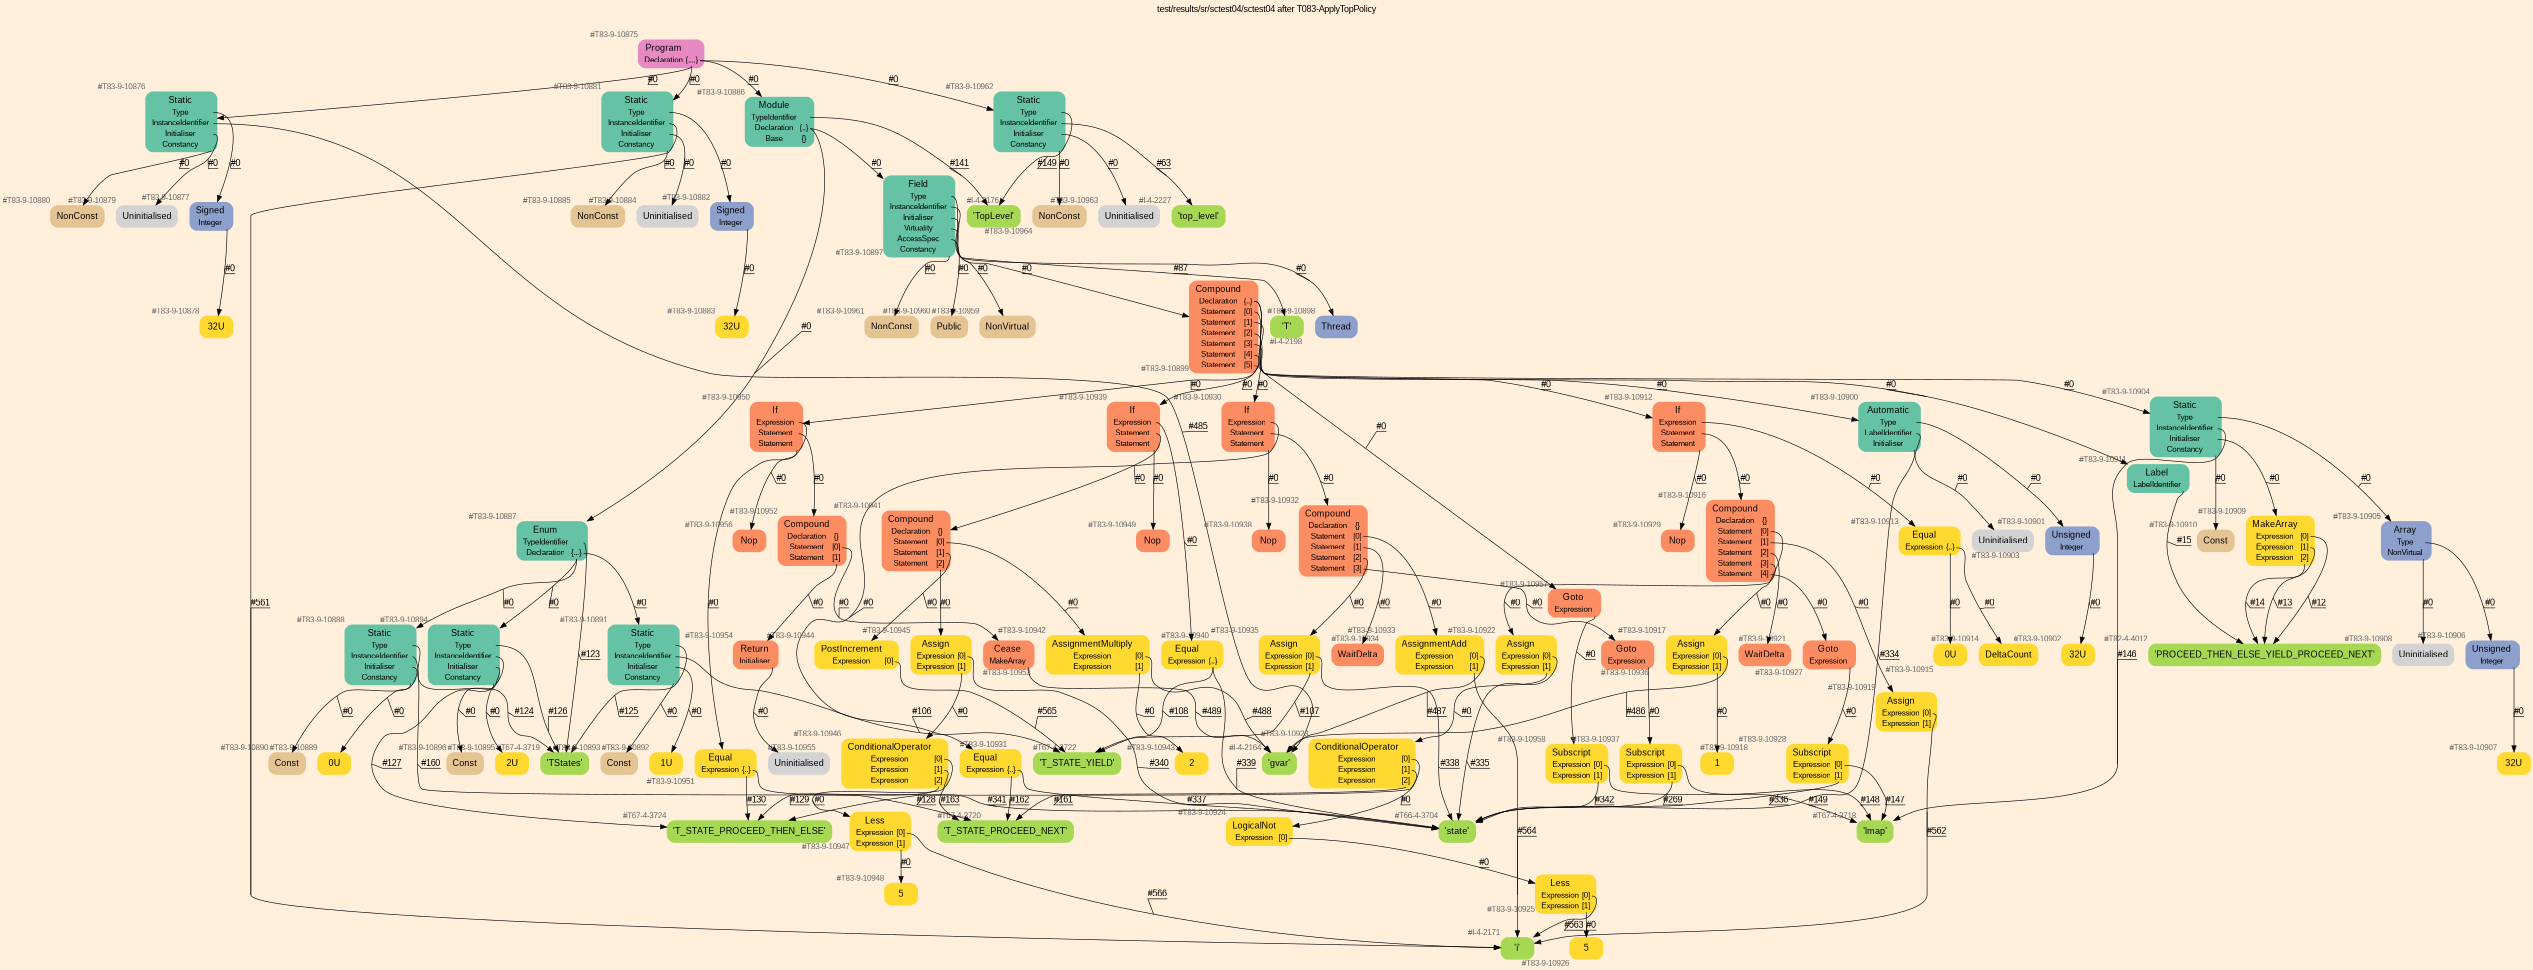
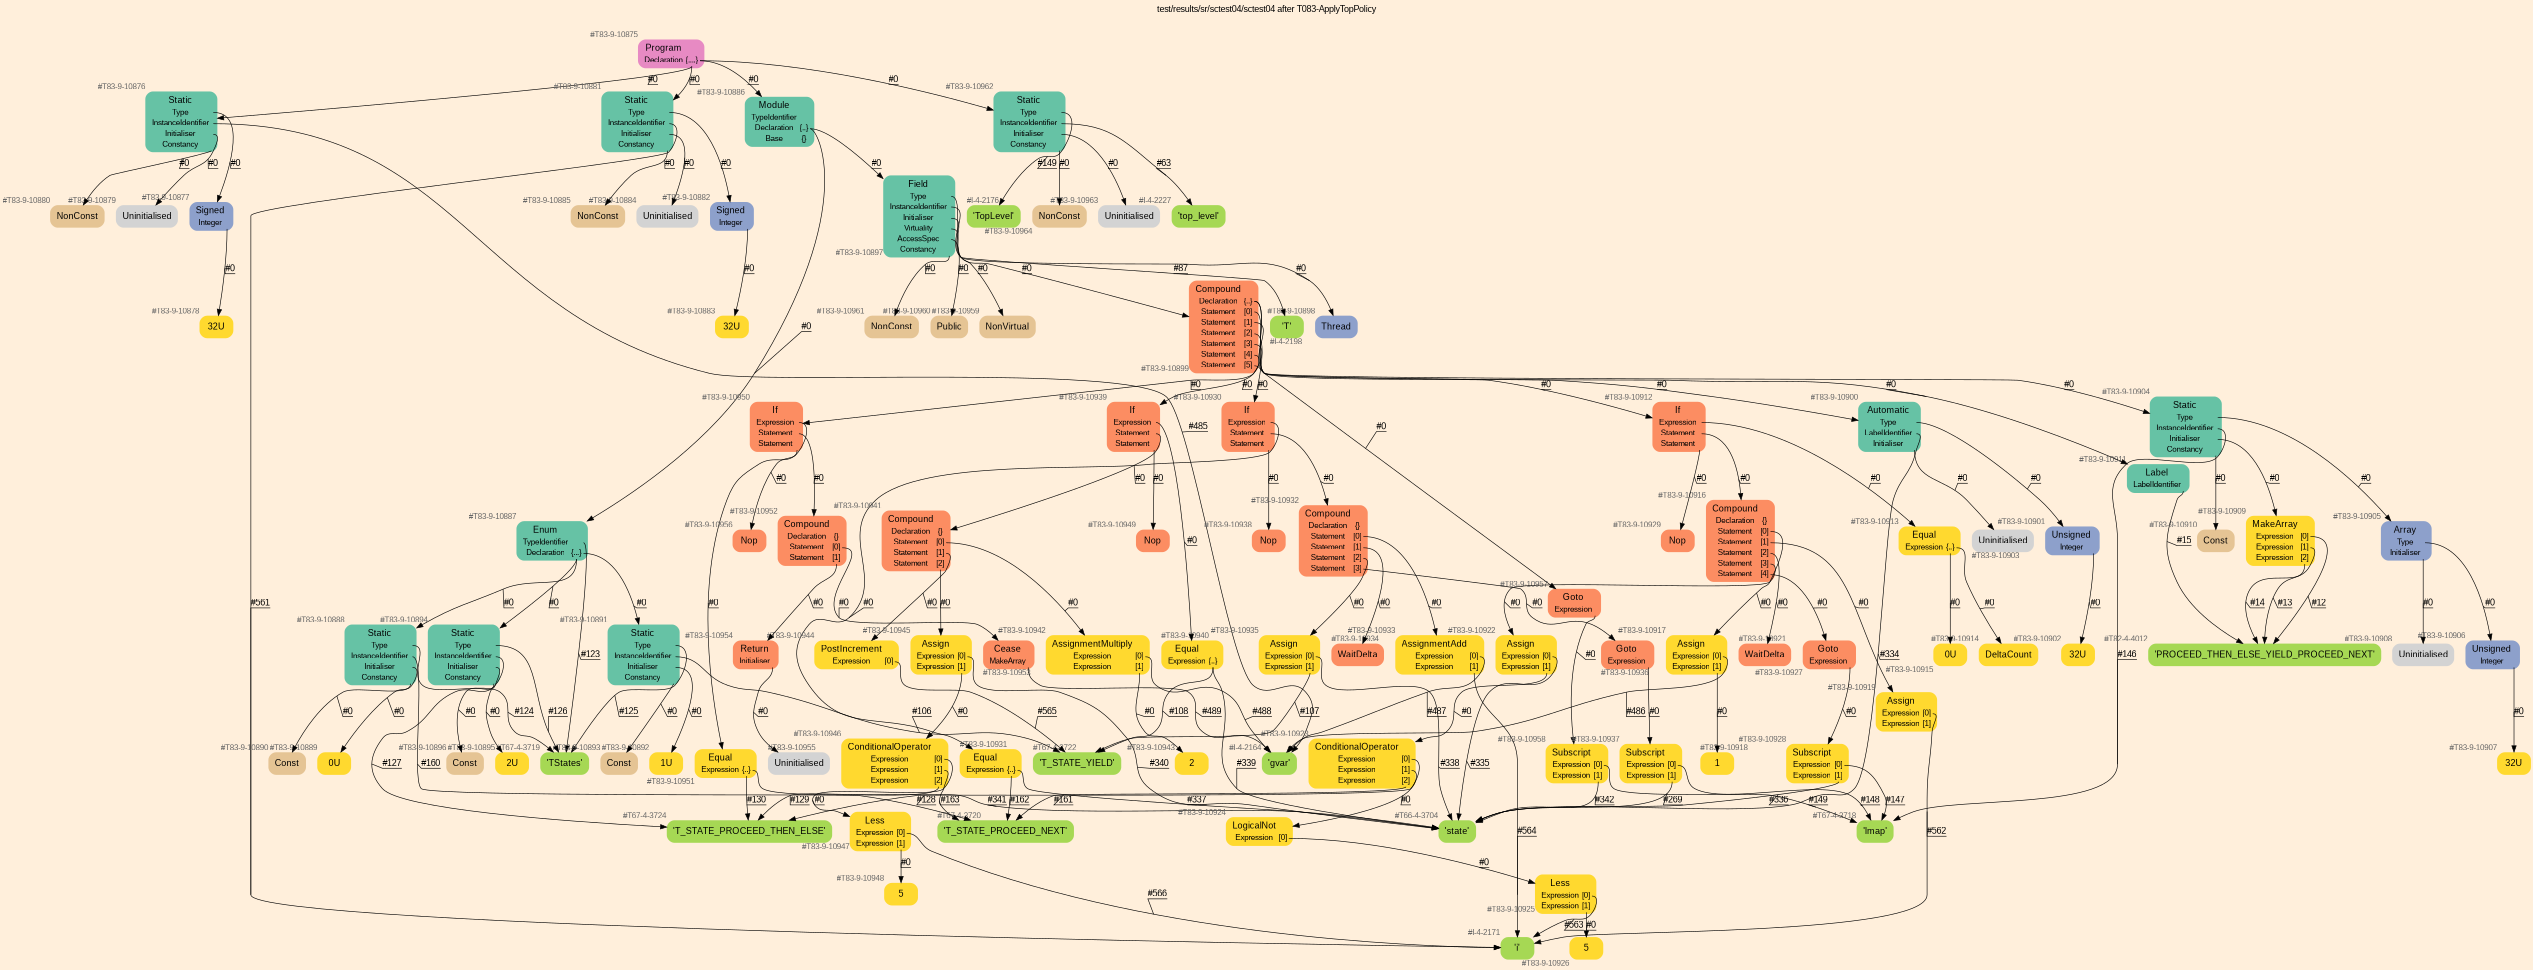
edge "Module" -> "'TopLevel'": removed, label "#141"
node "Array": text "NonVirtual" -> "Initialiser"
